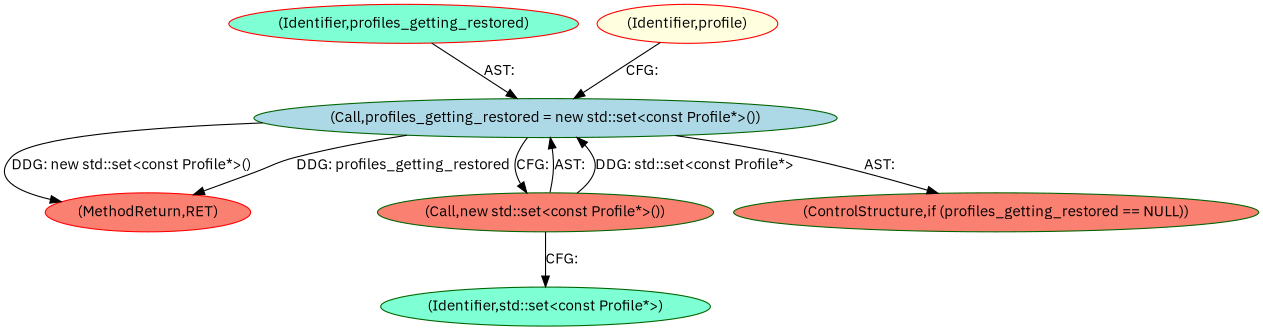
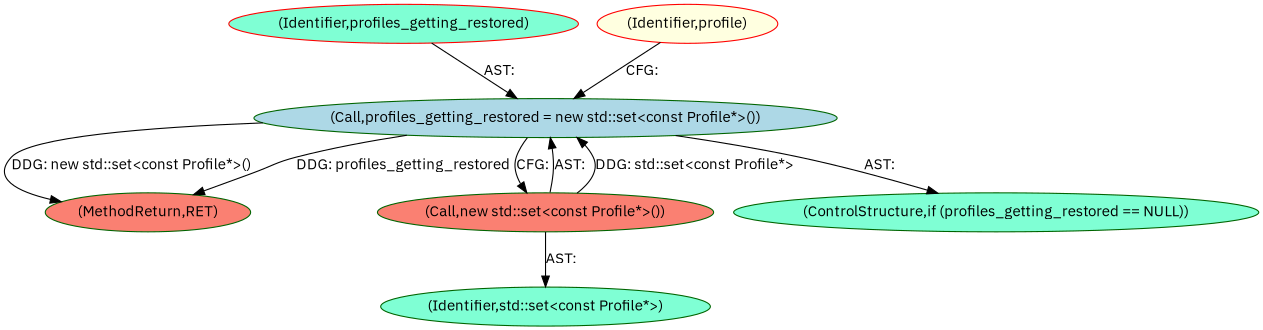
node "(MethodReturn,RET)": color red -> darkgreen
node "(ControlStructure,if (profiles_getting_restored == NULL))": fillcolor salmon -> aquamarine
edge "(Call,new std::set<const Profile*>())" -> "(Identifier,std::set<const Profile*>)": label "CFG: " -> "AST: "
